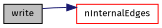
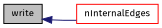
edge "write" -> "nInternalEdges": reversed
